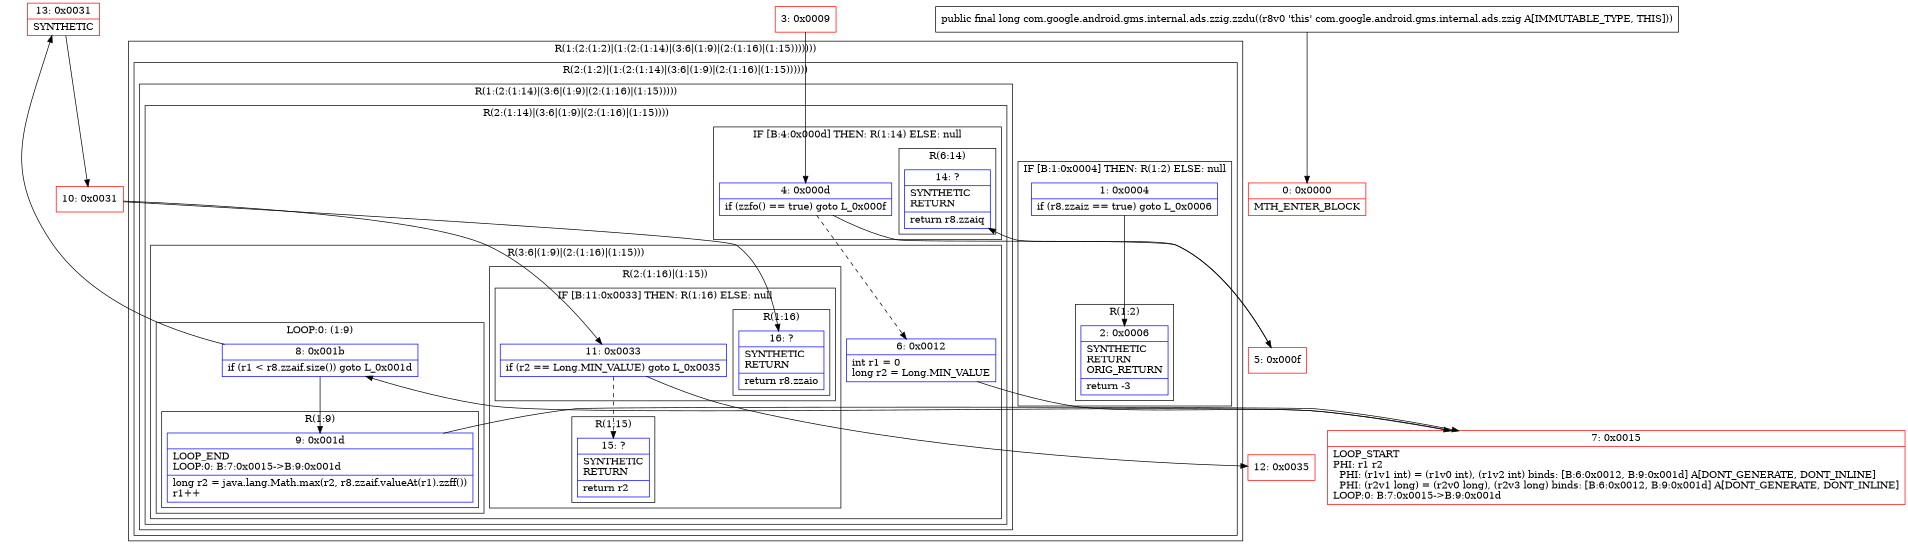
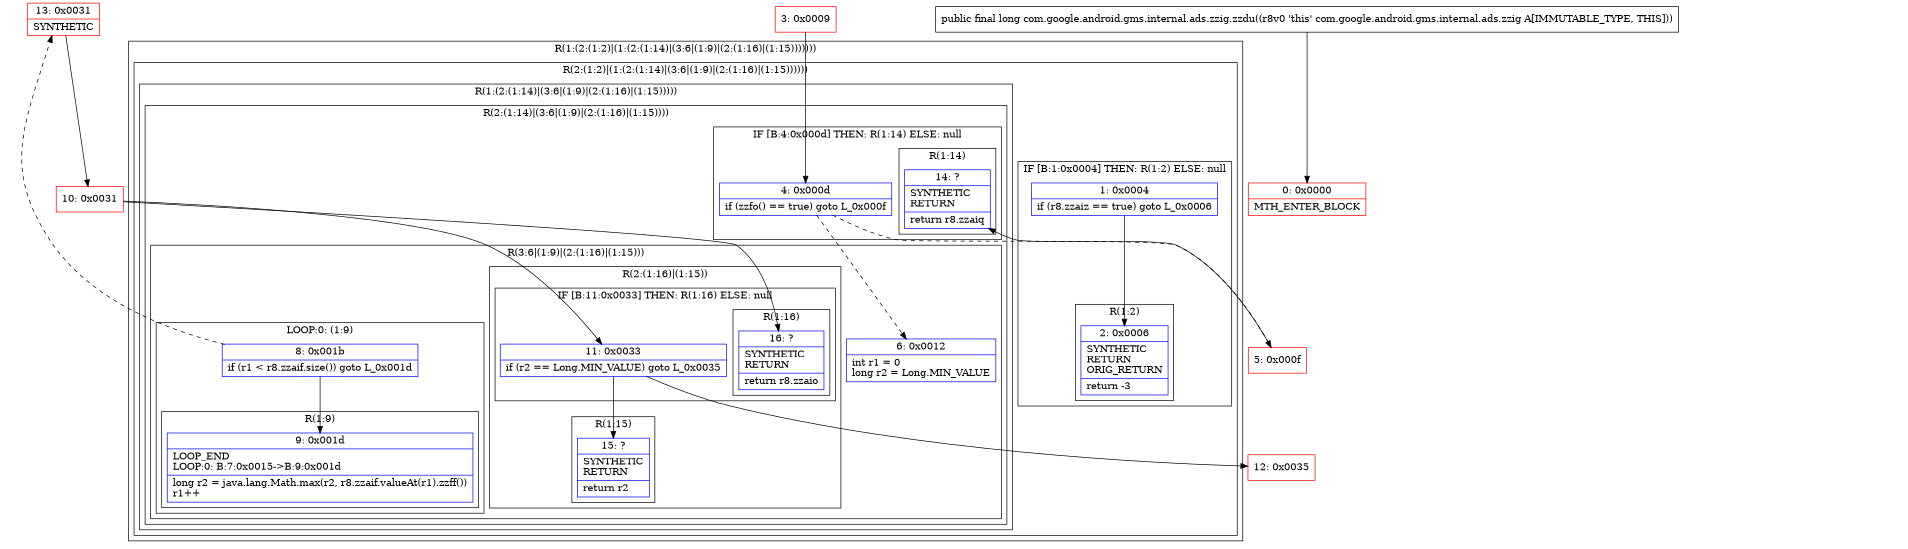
cluster "R(6:14)": label "R(6:14)" -> "R(1:14)"
edge "8: 0x001b" -> "13: 0x0031": style solid -> dashed
edge "4: 0x000d" -> "5: 0x000f": style solid -> dashed
edge "11: 0x0033" -> "15: ?": style dashed -> solid
node "7: 0x0015": removed
